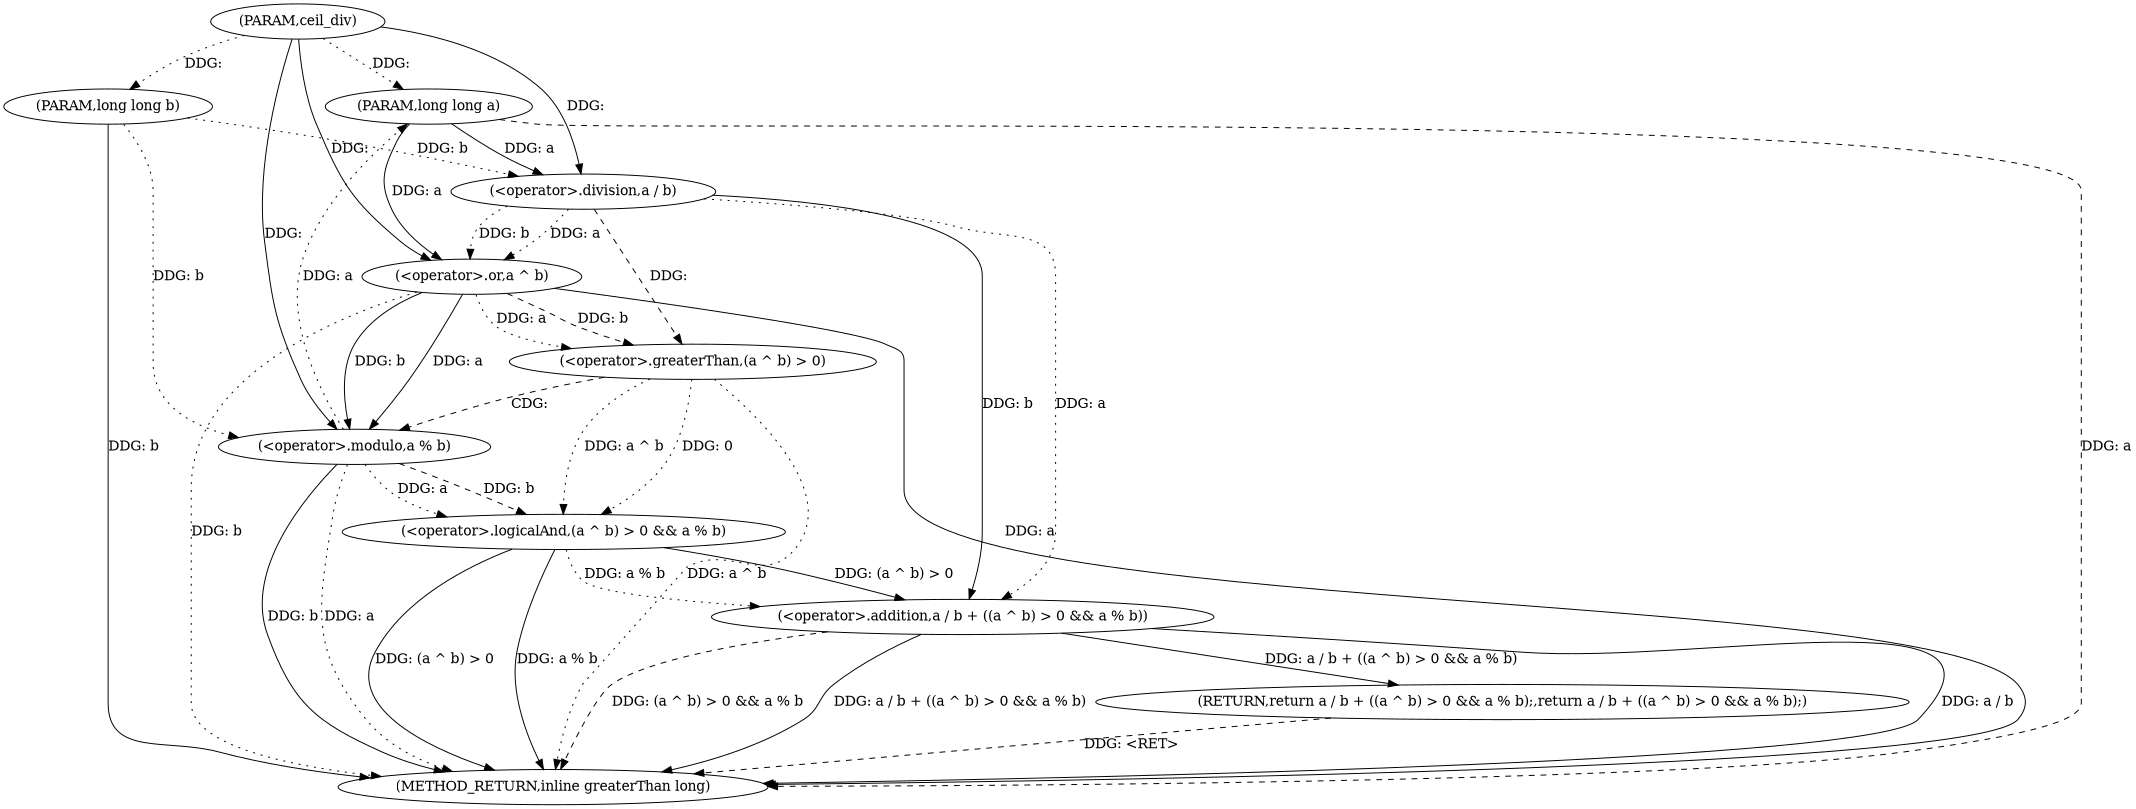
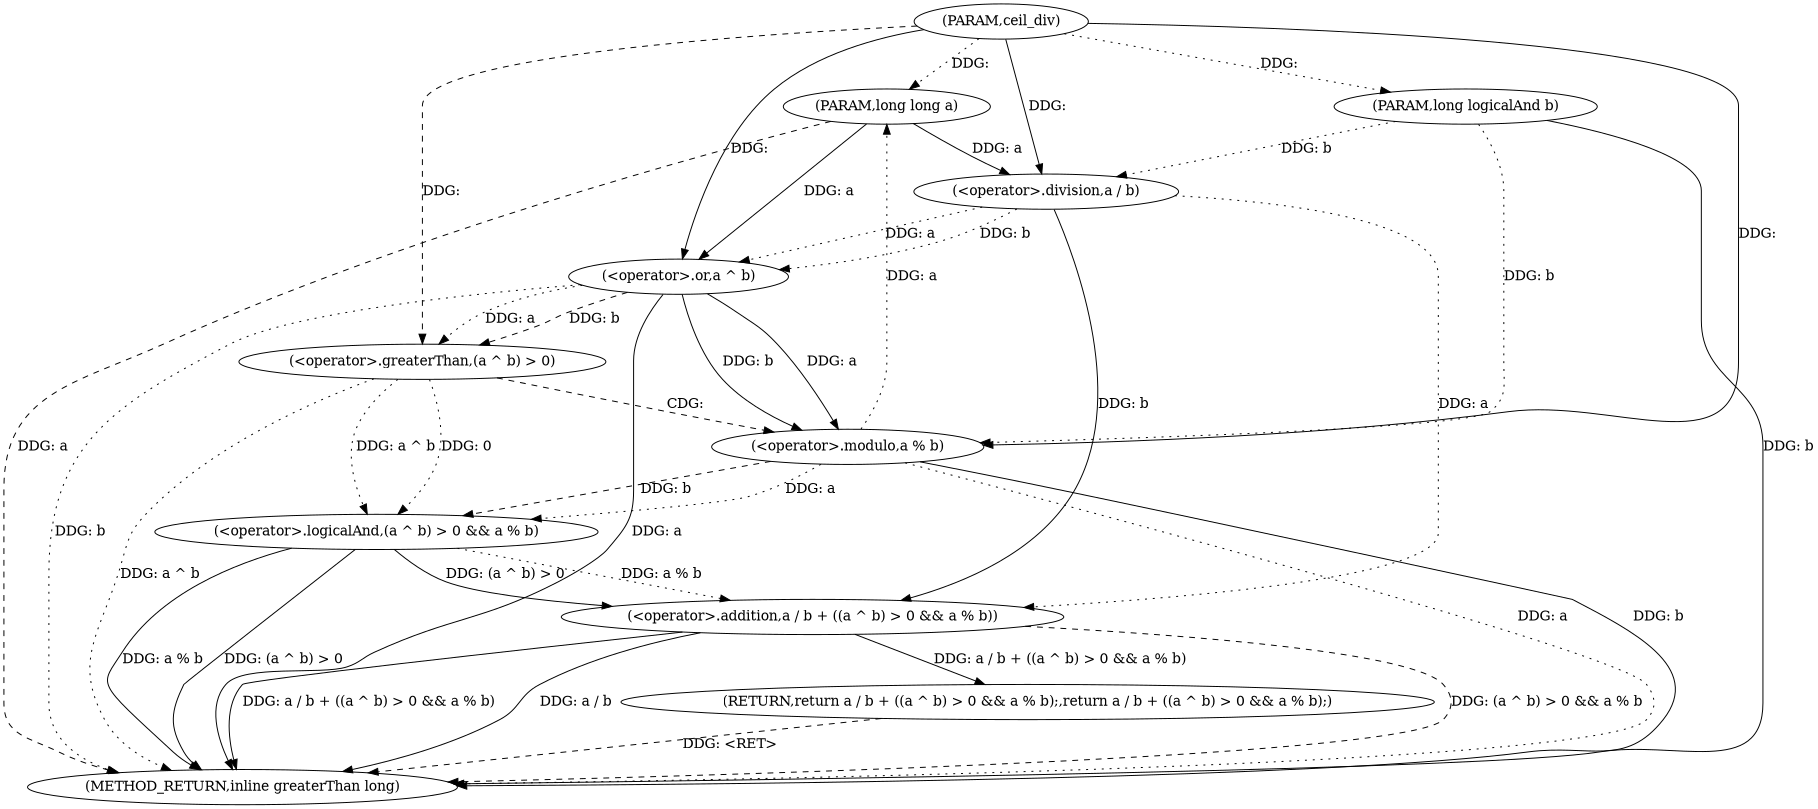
node "(PARAM,long long b)": label "(PARAM,long long b)" -> "(PARAM,long logicalAnd b)"
edge "(<operator>.division,a / b)" -> "(<operator>.greaterThan,(a ^ b) > 0)": now "(PARAM,ceil_div)" -> "(<operator>.greaterThan,(a ^ b) > 0)"
